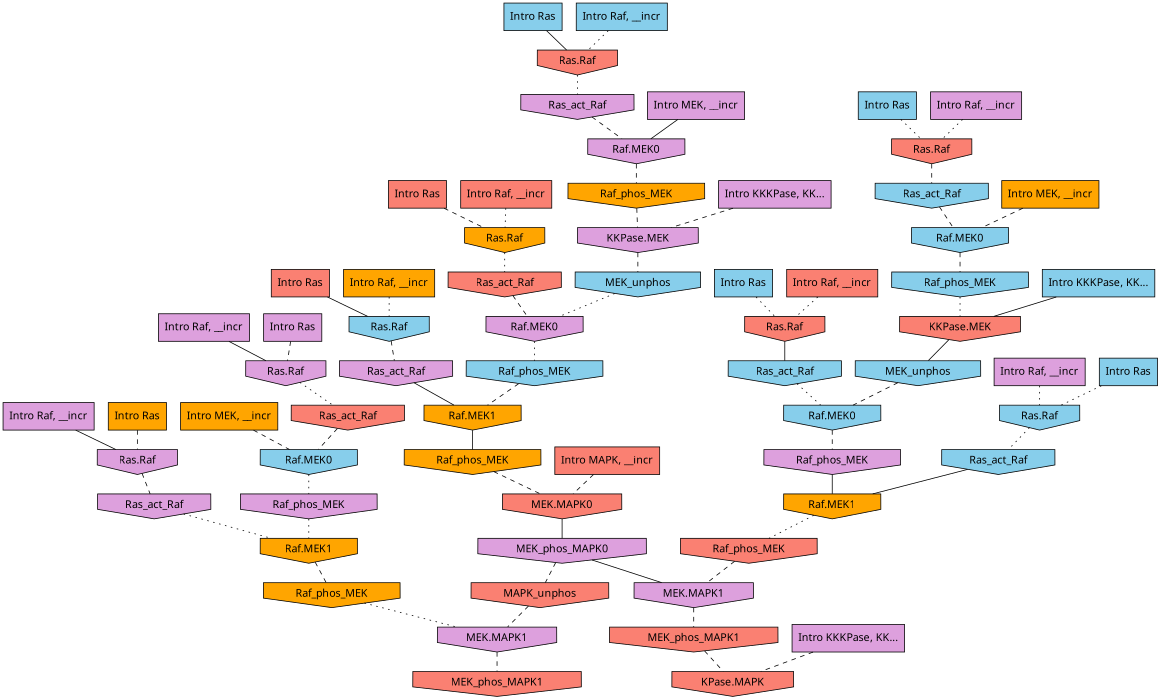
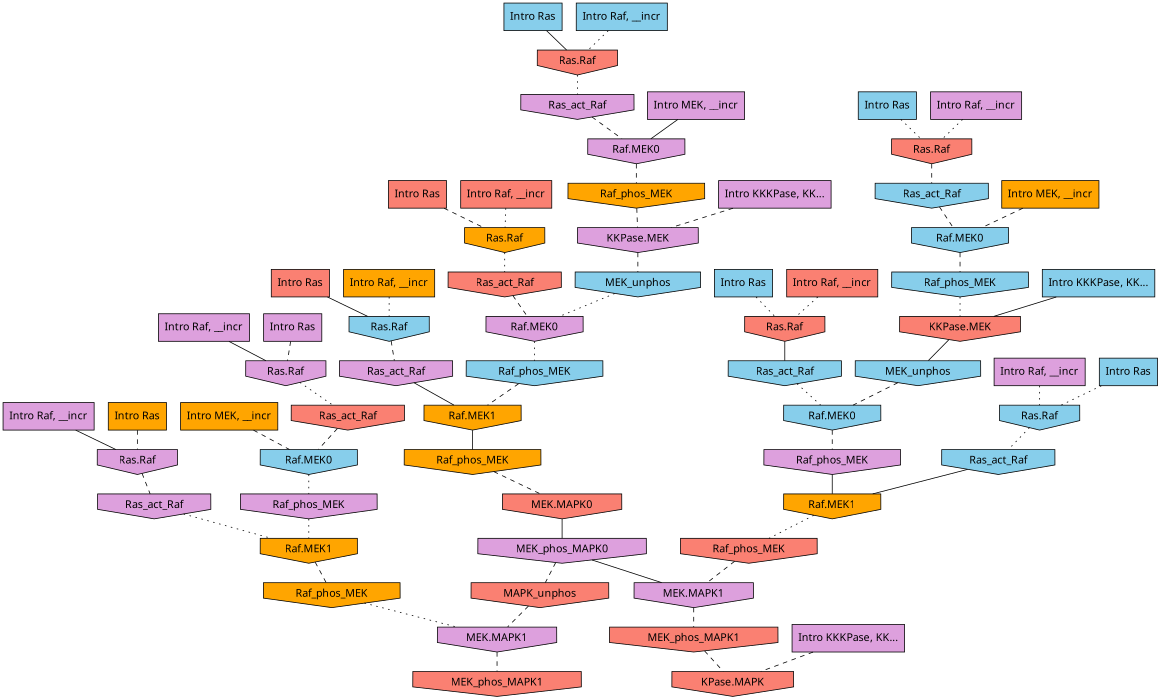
node "Intro MAPK, __incr": removed
